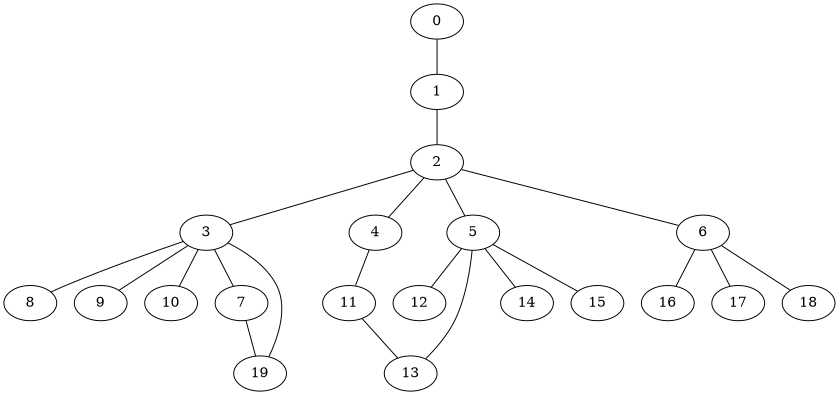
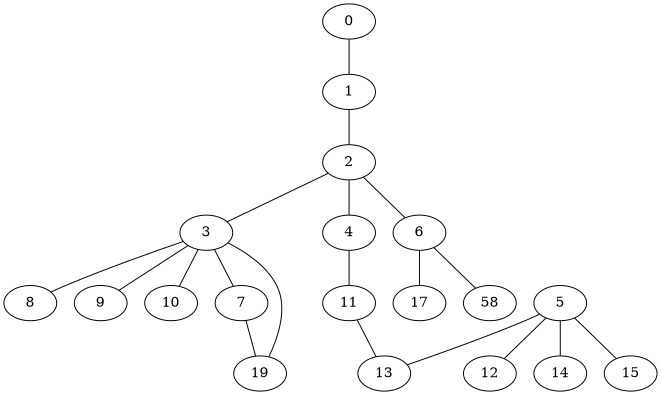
edge "2" -- "5": removed
node "16": removed
node "18": label "18" -> "58"
